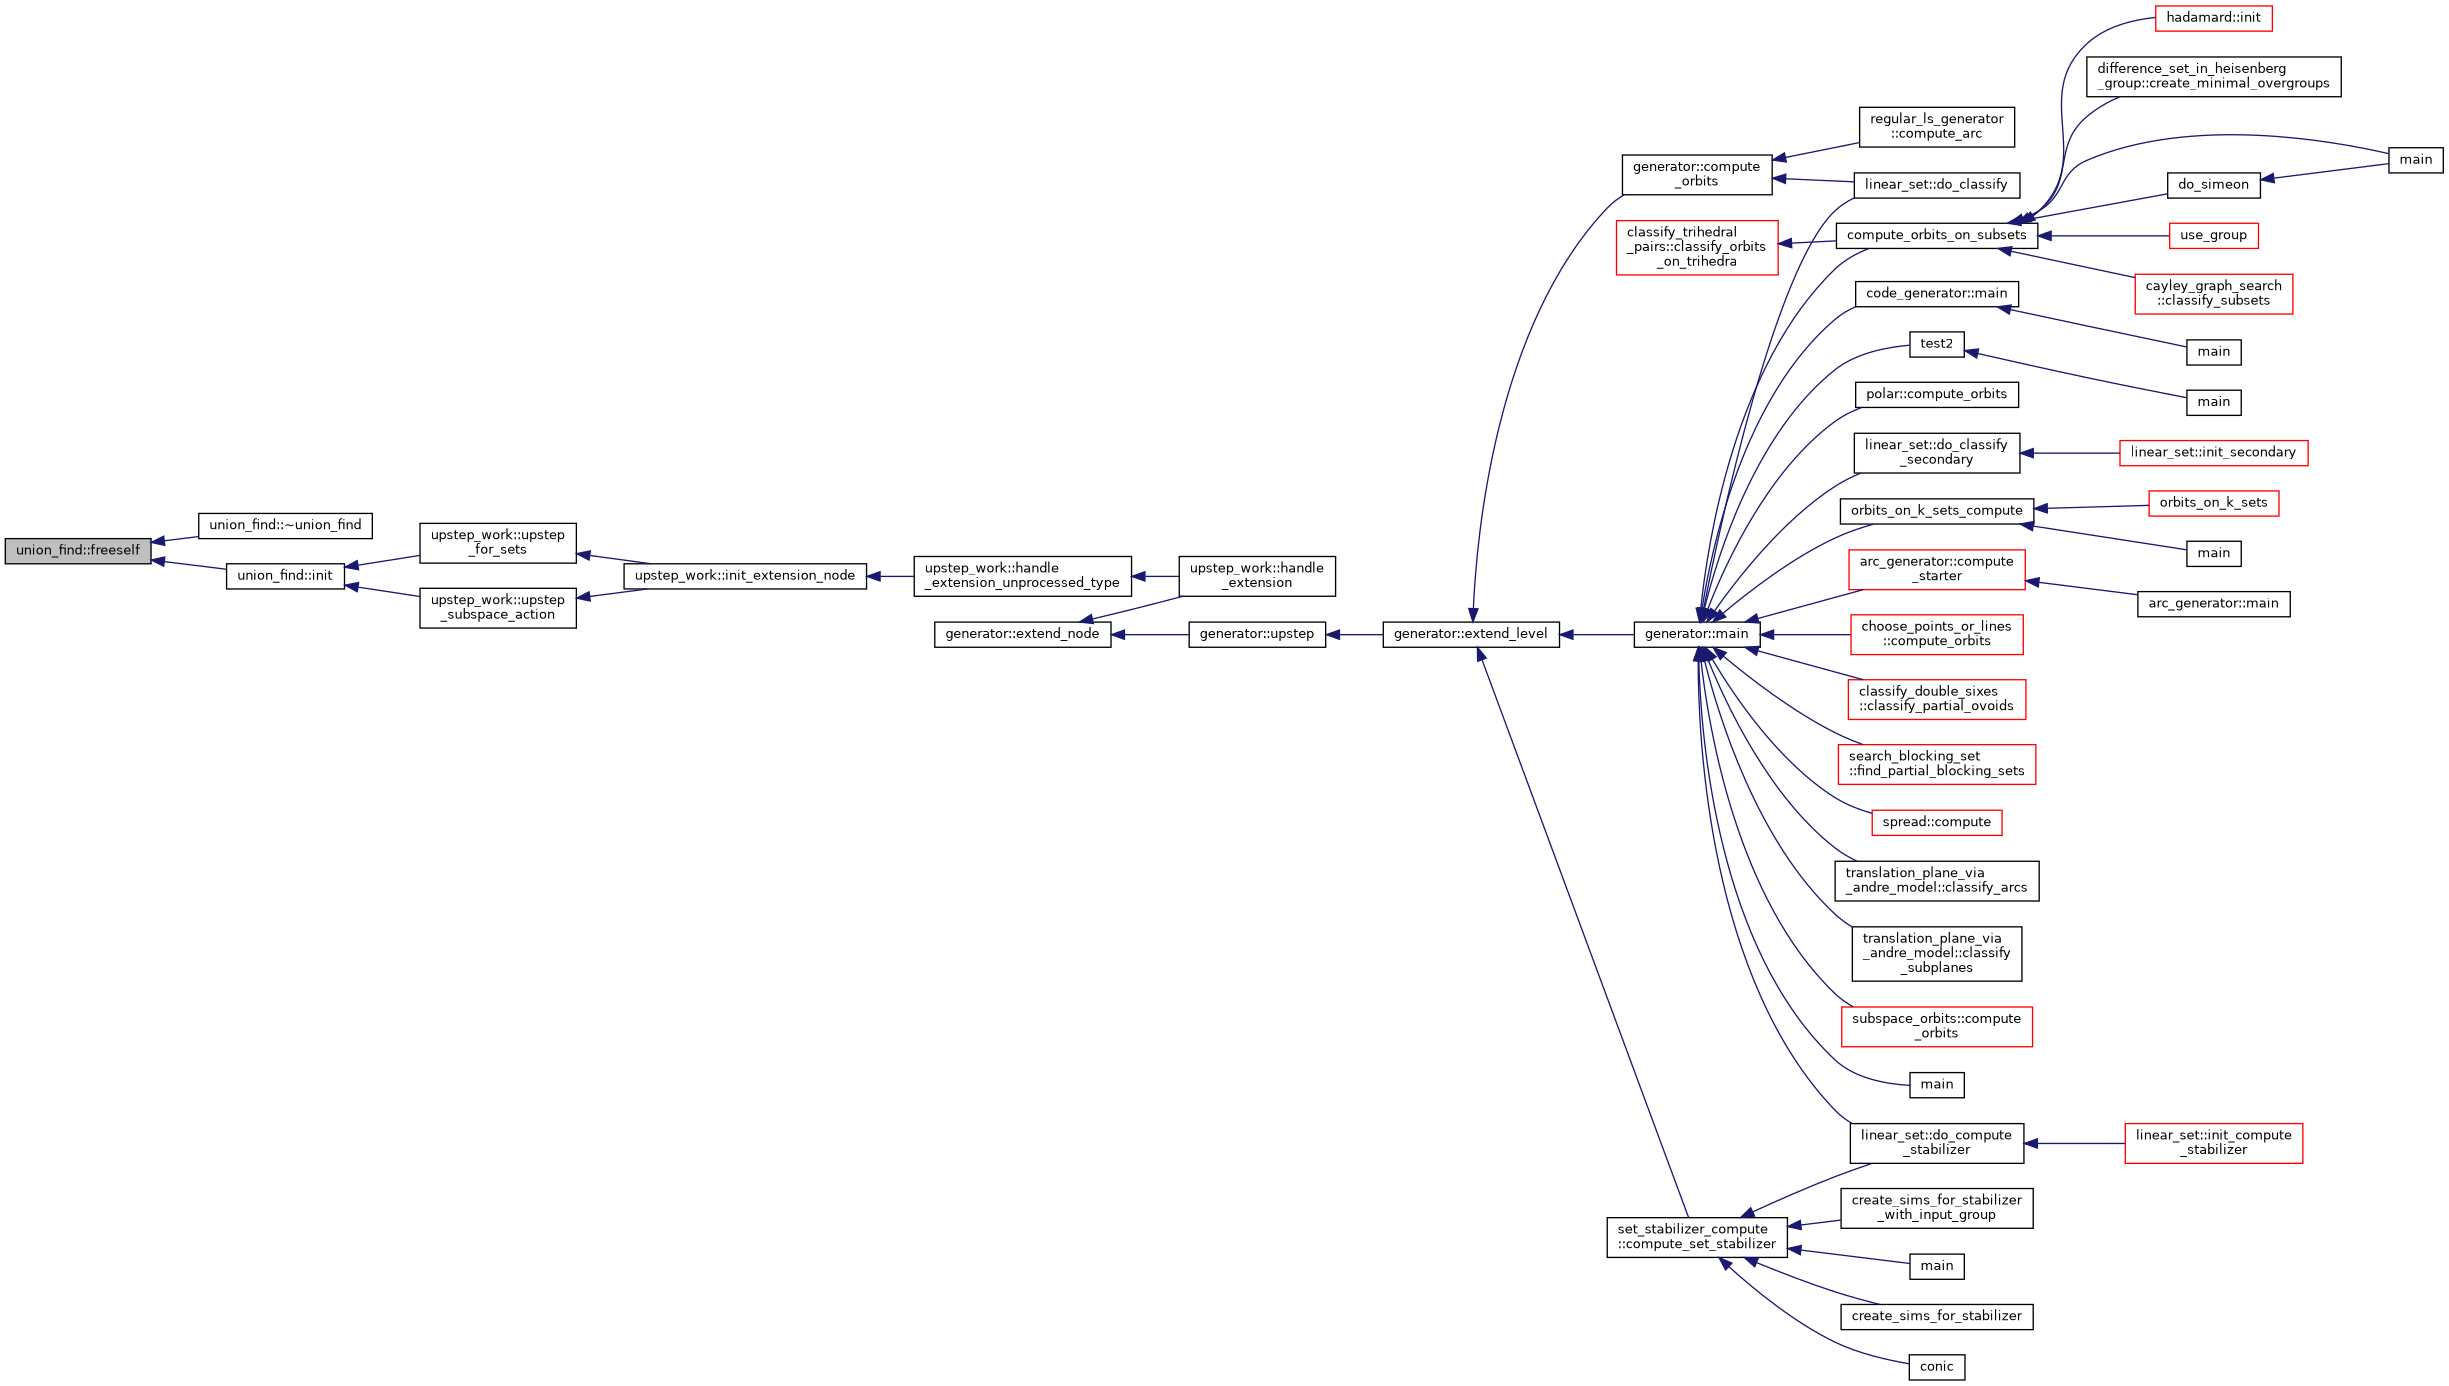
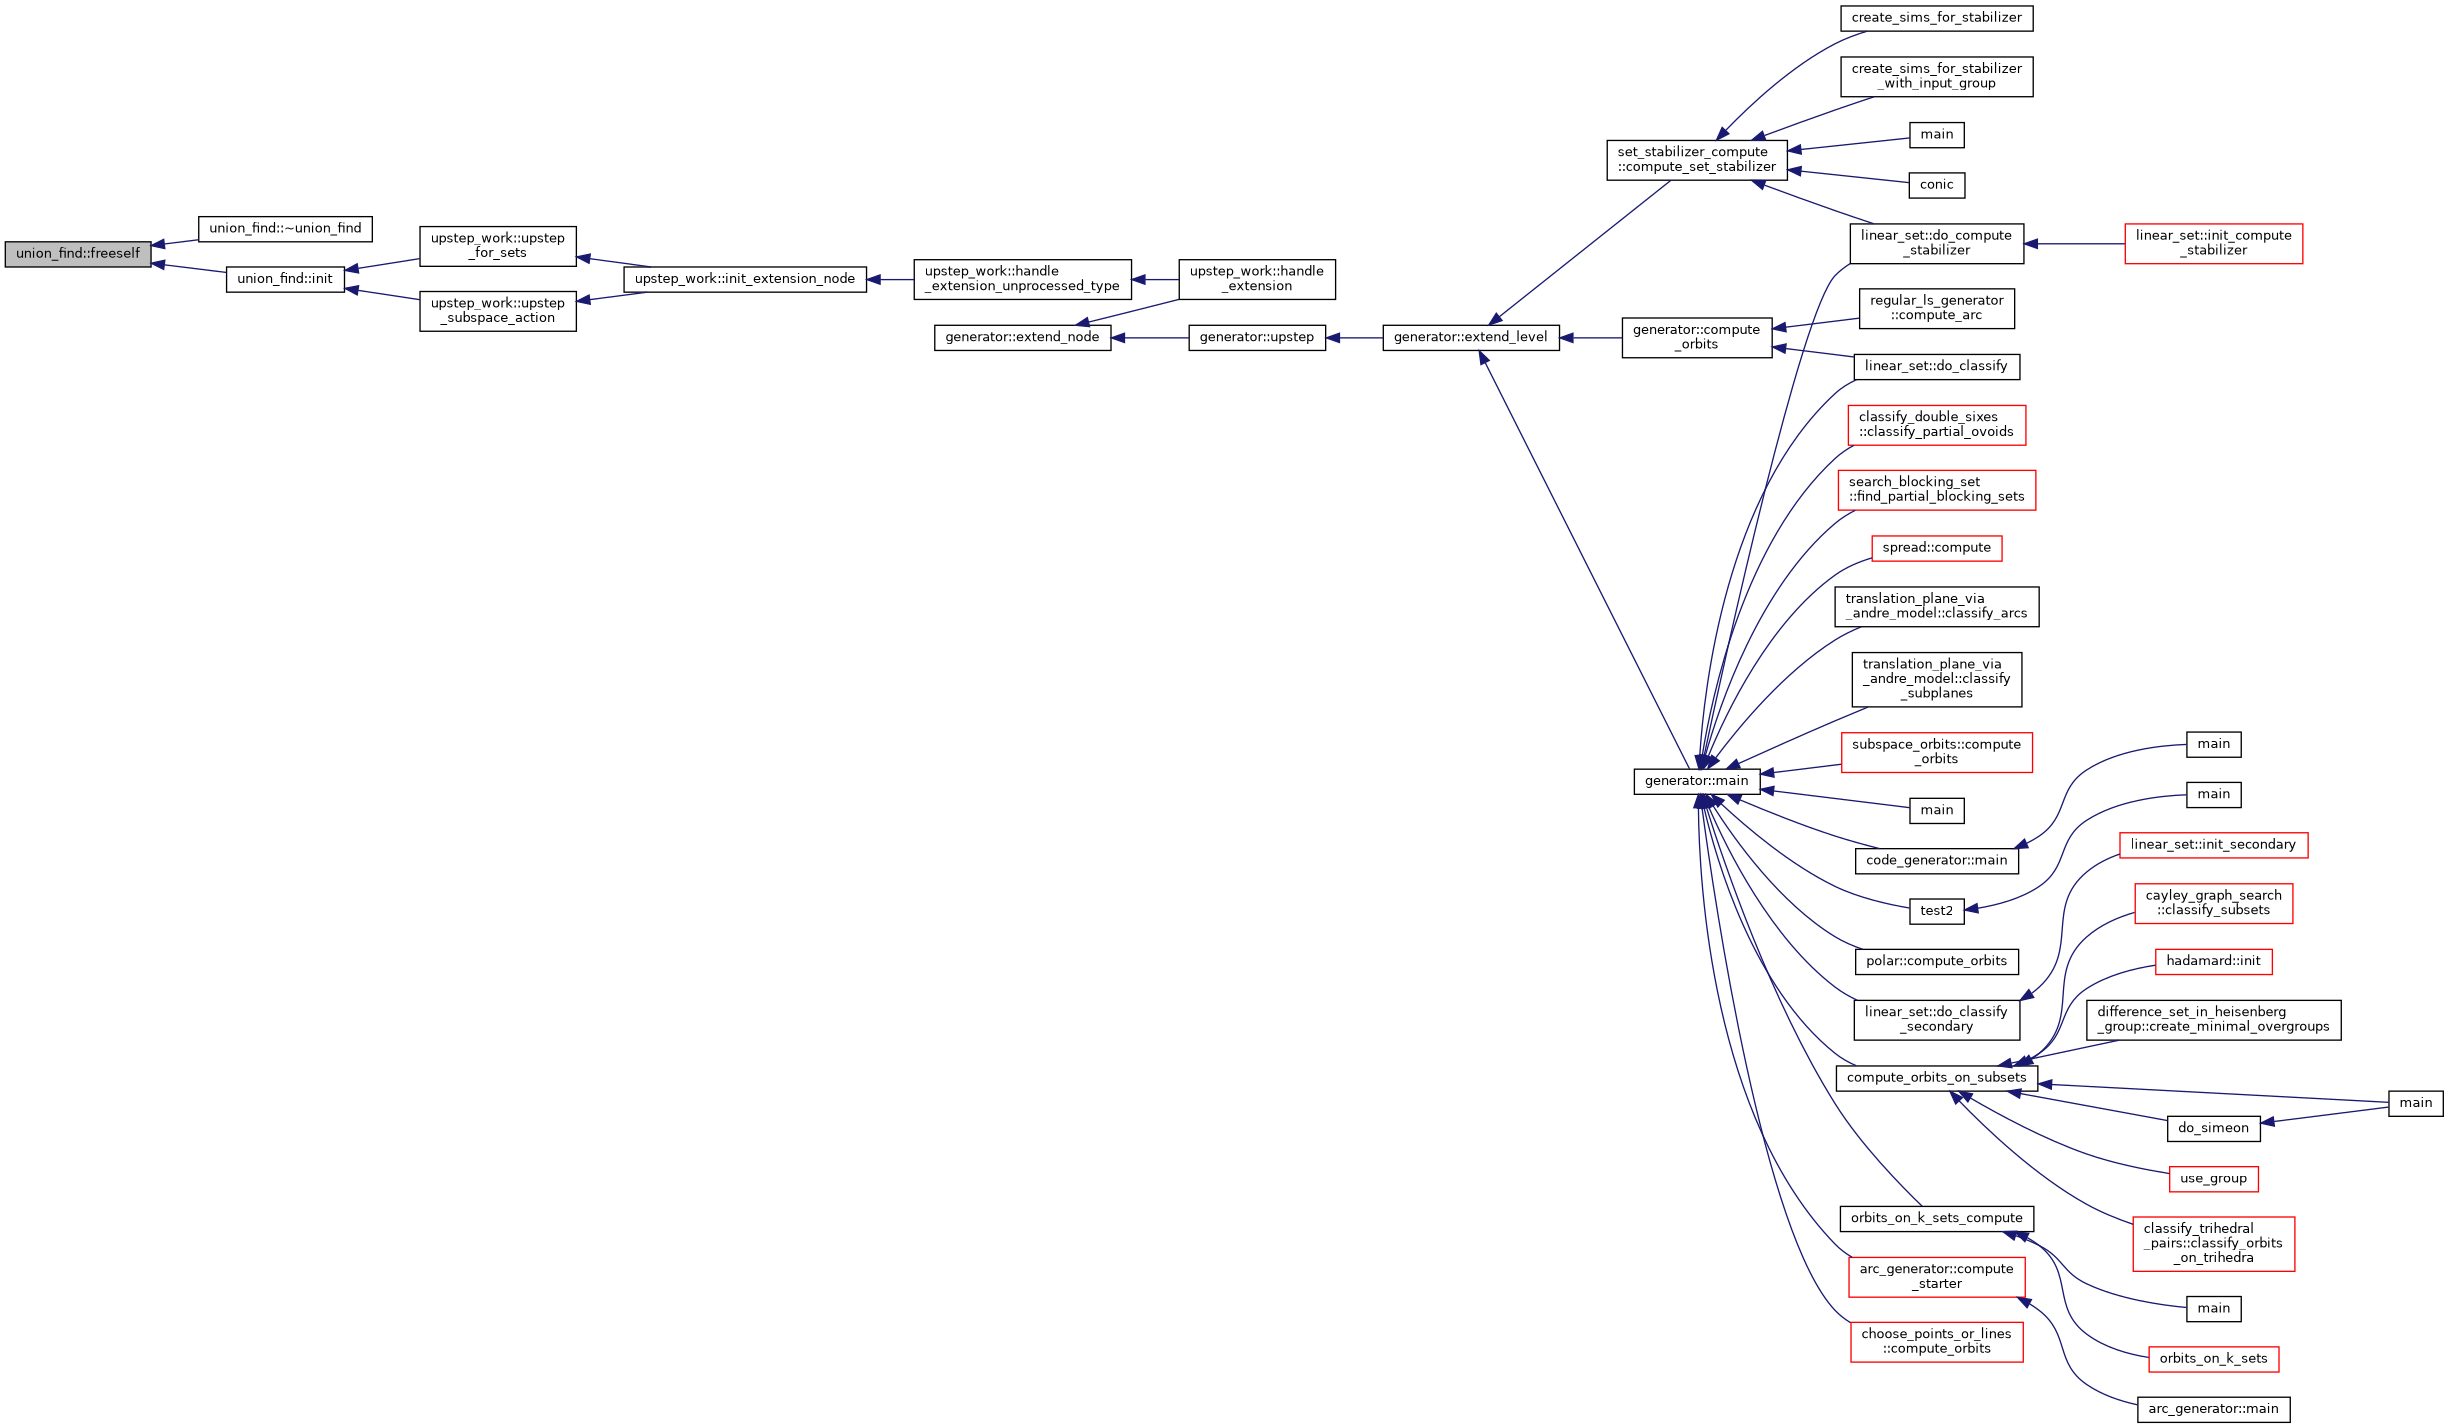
edge "compute_orbits_on_subsets" -> "classify_trihedral _pairs::classify_orbits _on_trihedra": reversed
